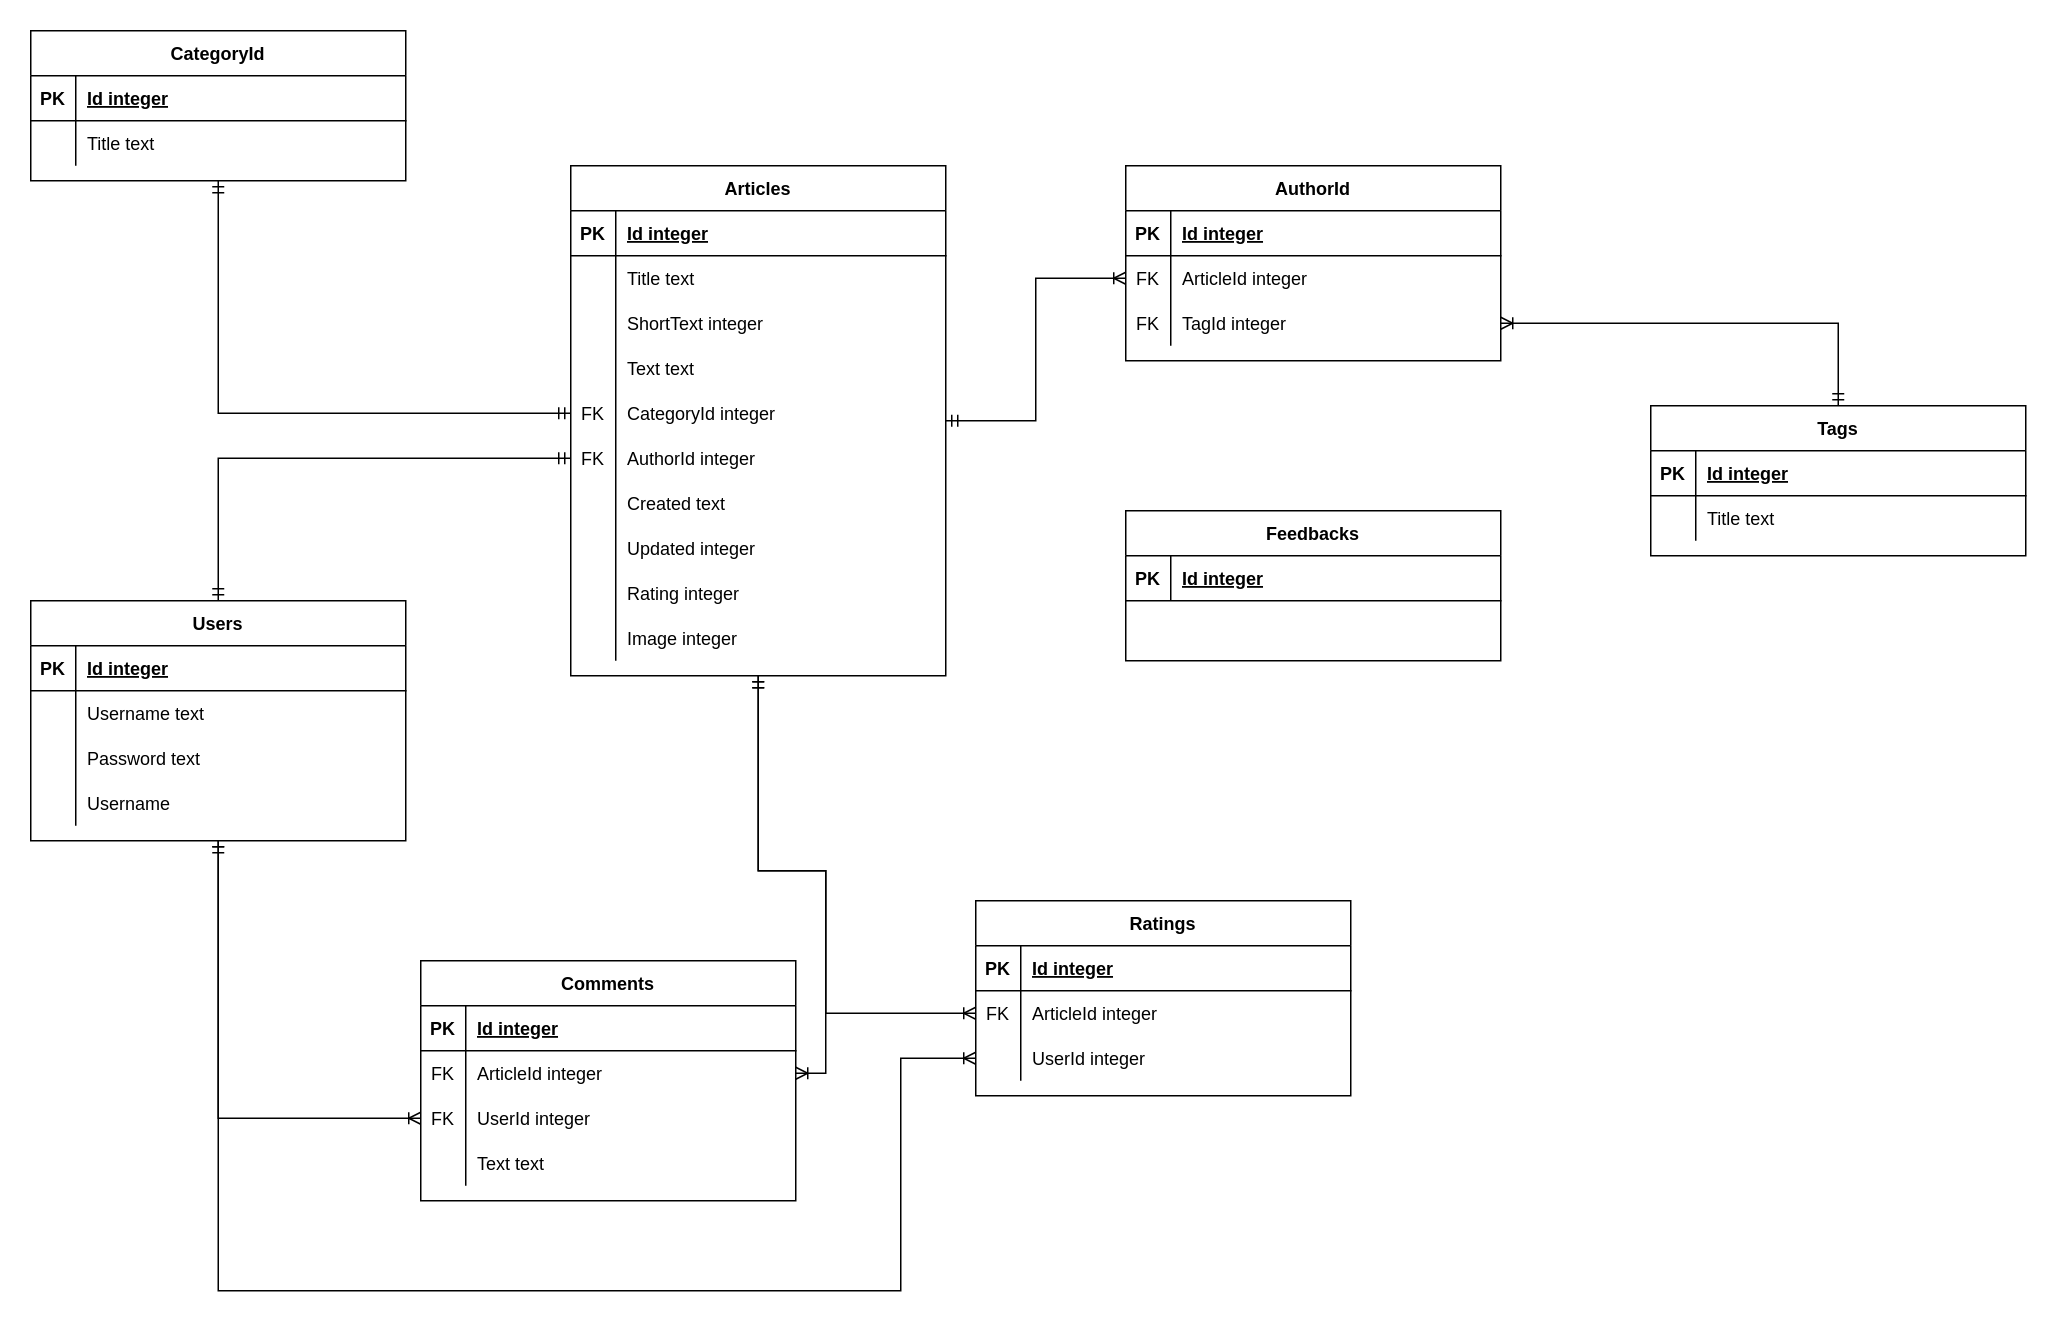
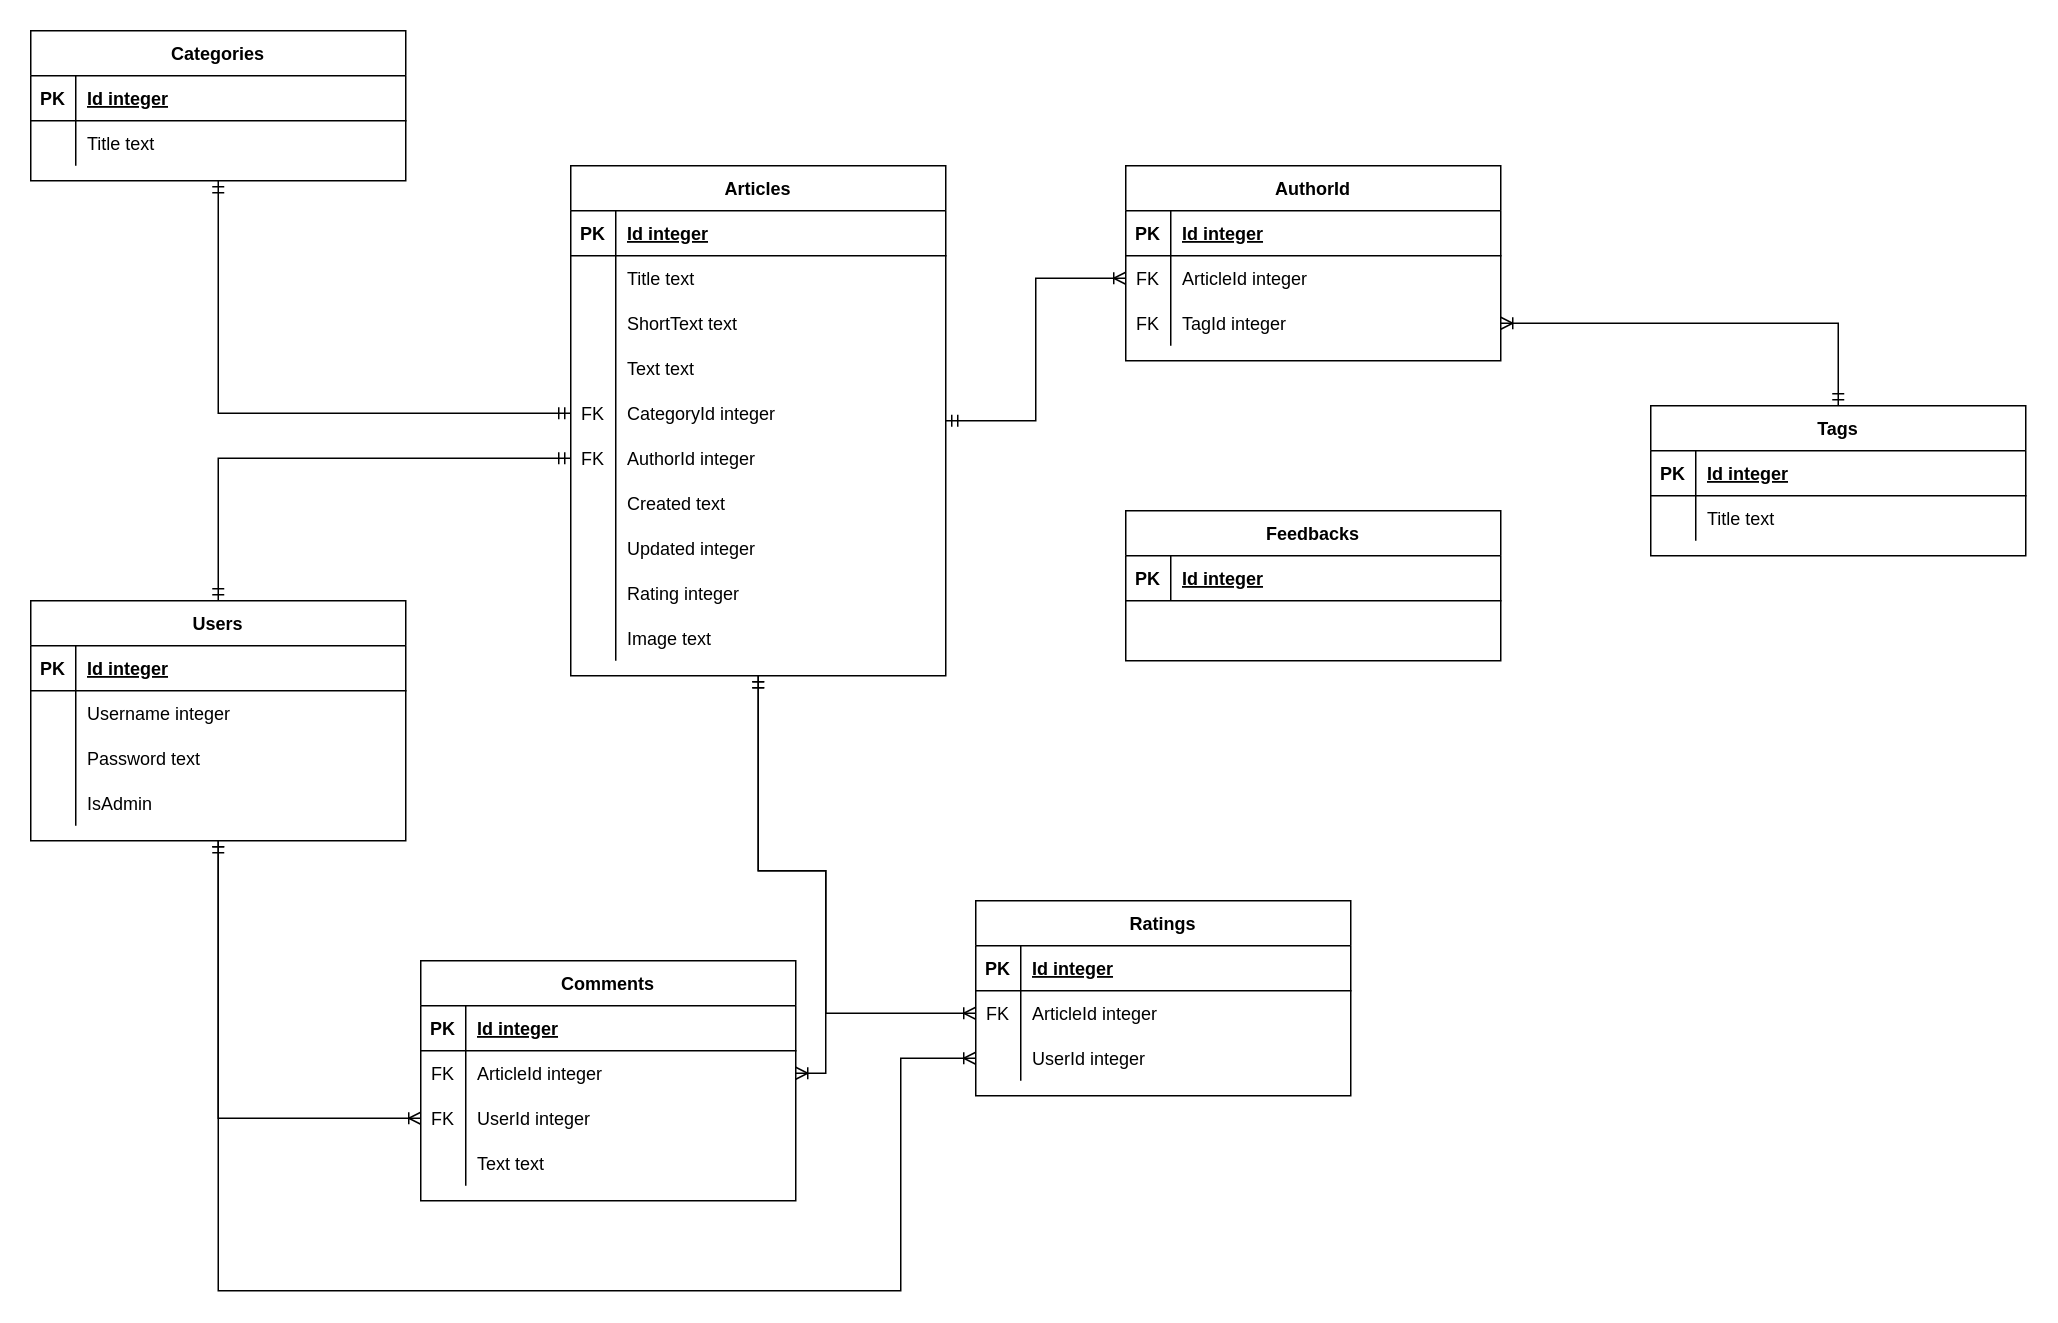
node "CategoryId": label "CategoryId" -> "Categories"
node "ShortText integer": label "ShortText integer" -> "ShortText text"
node "Image integer": label "Image integer" -> "Image text"
node "Username text": label "Username text" -> "Username integer"
node "Username": label "Username" -> "IsAdmin"
